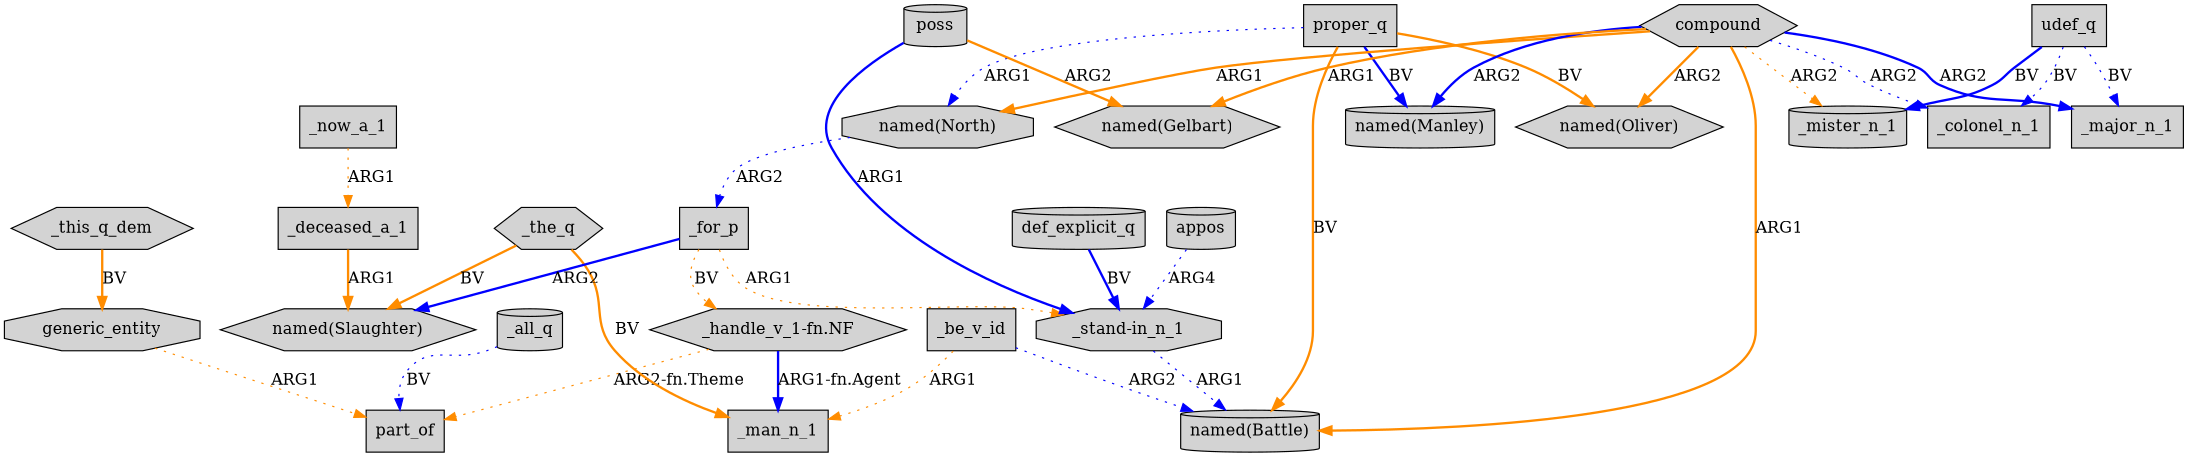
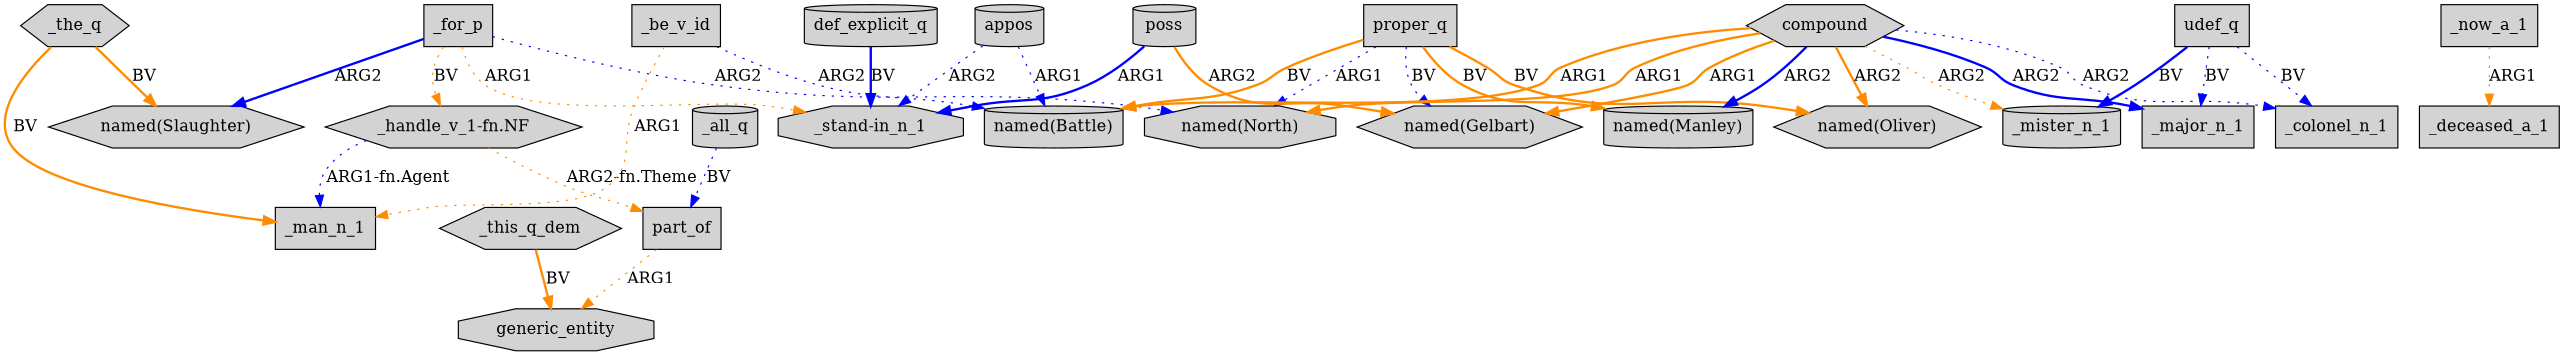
edge "proper_q" -> "named(Manley)": color blue -> darkorange
edge "proper_q" -> "named(Gelbart)": added, label "BV"
edge "named(North)" -> "_for_p": reversed
edge "_deceased_a_1" -> "named(Slaughter)": removed, label "ARG1"
edge "appos" -> "_stand-in_n_1": label "ARG4" -> "ARG2"
edge "_handle_v_1-fn.NF" -> "_man_n_1": style bold -> dotted
edge "_stand-in_n_1" -> "named(Battle)": now "appos" -> "named(Battle)"
edge "generic_entity" -> "part_of": reversed
